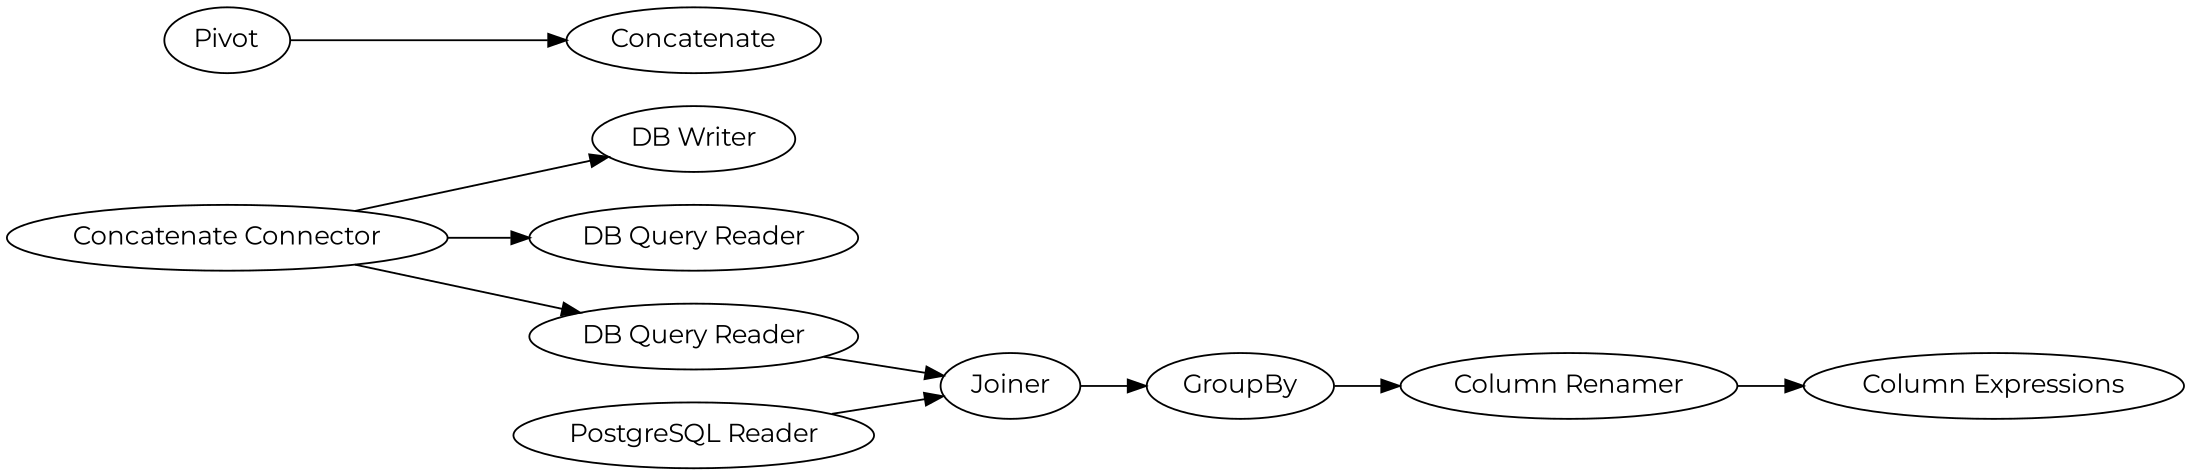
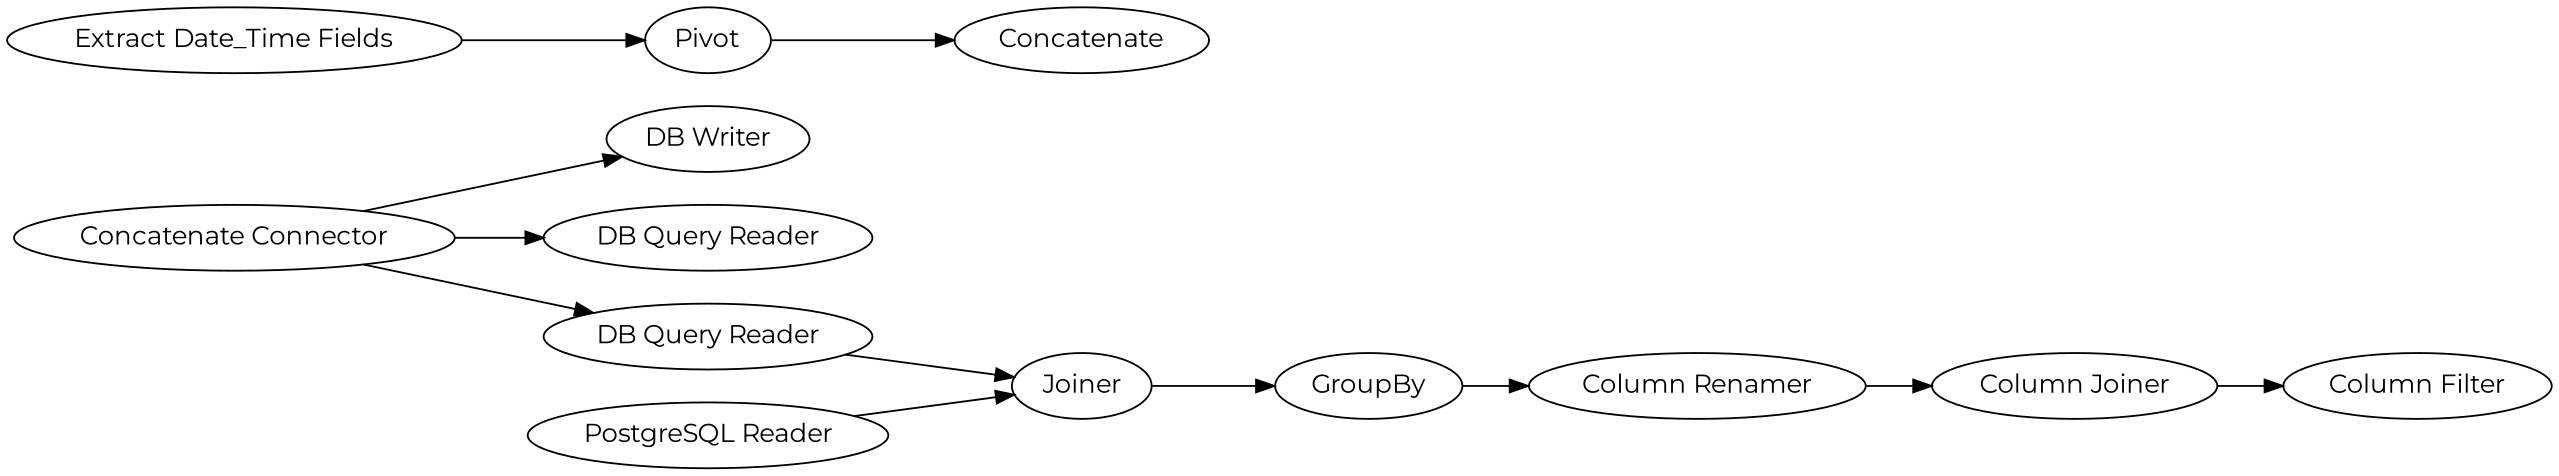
node "Extract Date_Time Fields": added
node "Column Expressions": label "Column Expressions" -> "Column Joiner"
node "Column Filter": added
